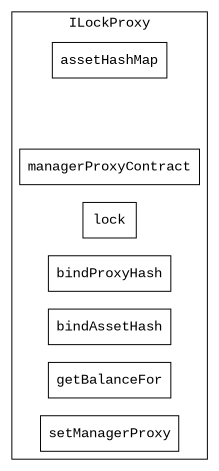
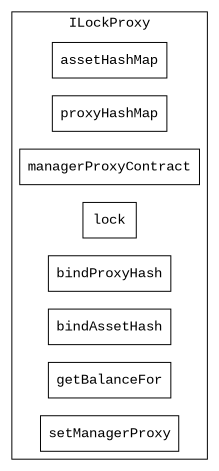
node "proxyHashMap": added
